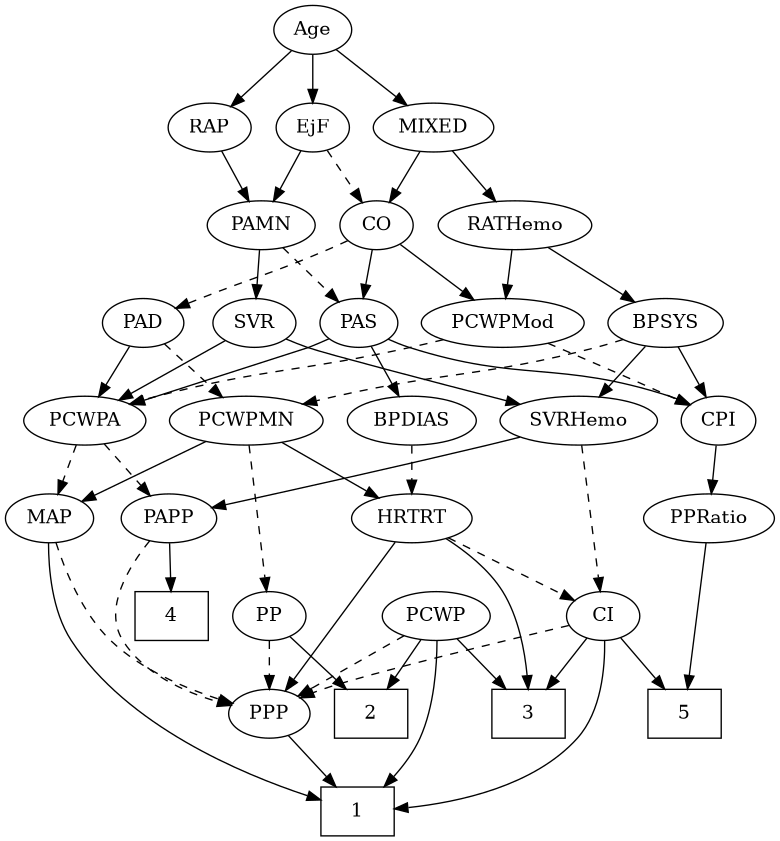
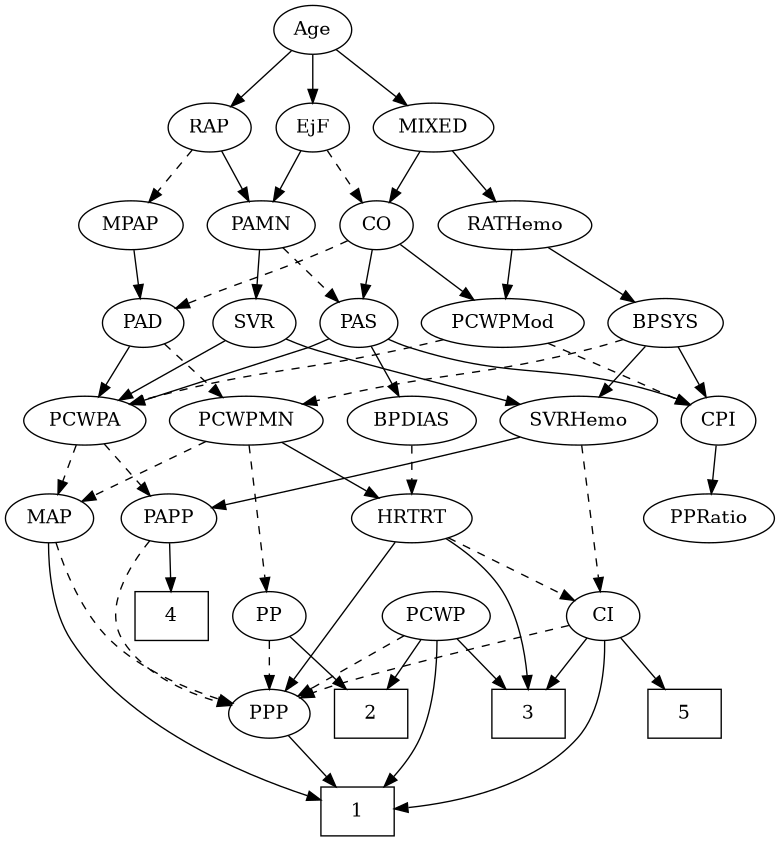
node "MPAP": added
edge "PCWPMN" -> "MAP": style solid -> dashed
edge "PPRatio" -> "5": removed
